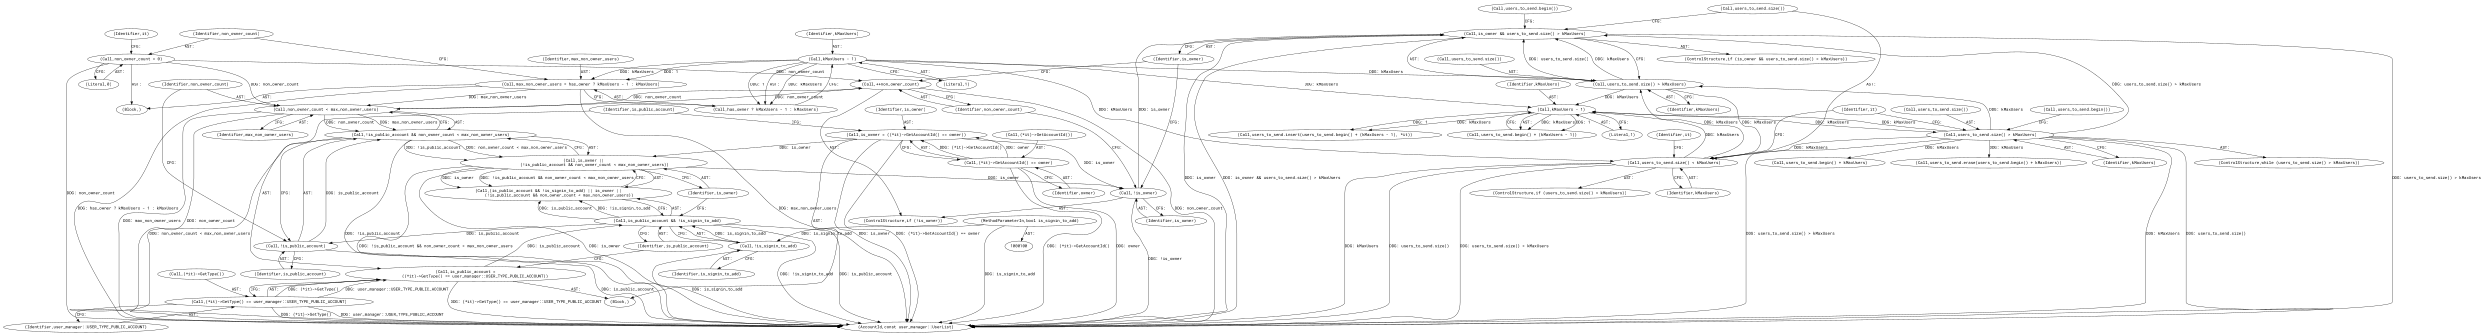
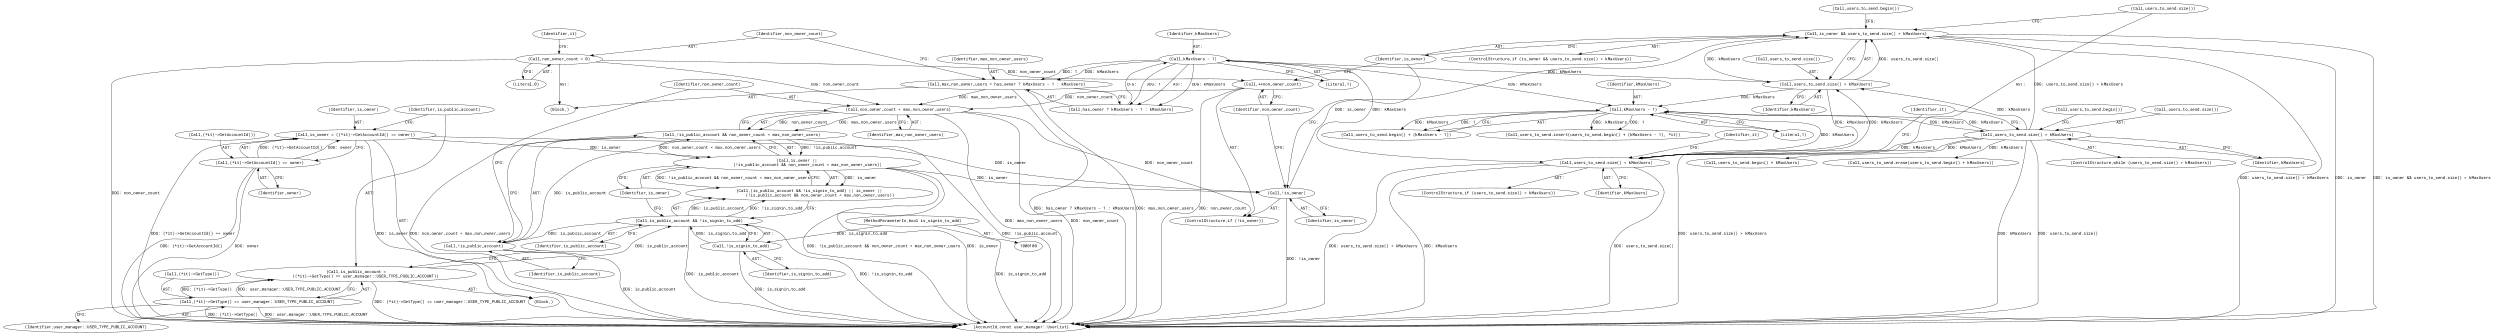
edge "(Call,non_owner_count < max_non_owner_users)" -> "(Call,++non_owner_count)": now "(Call,non_owner_count < max_non_owner_users)" -> "(ControlStructure,if (!is_owner))"
